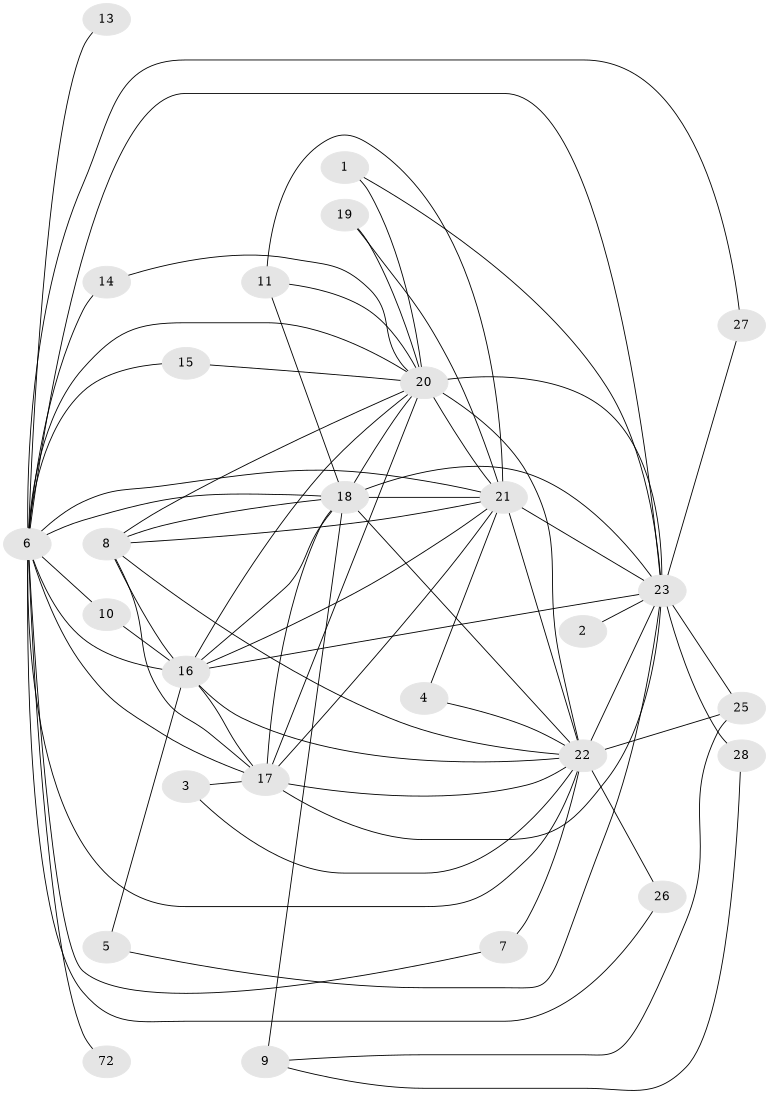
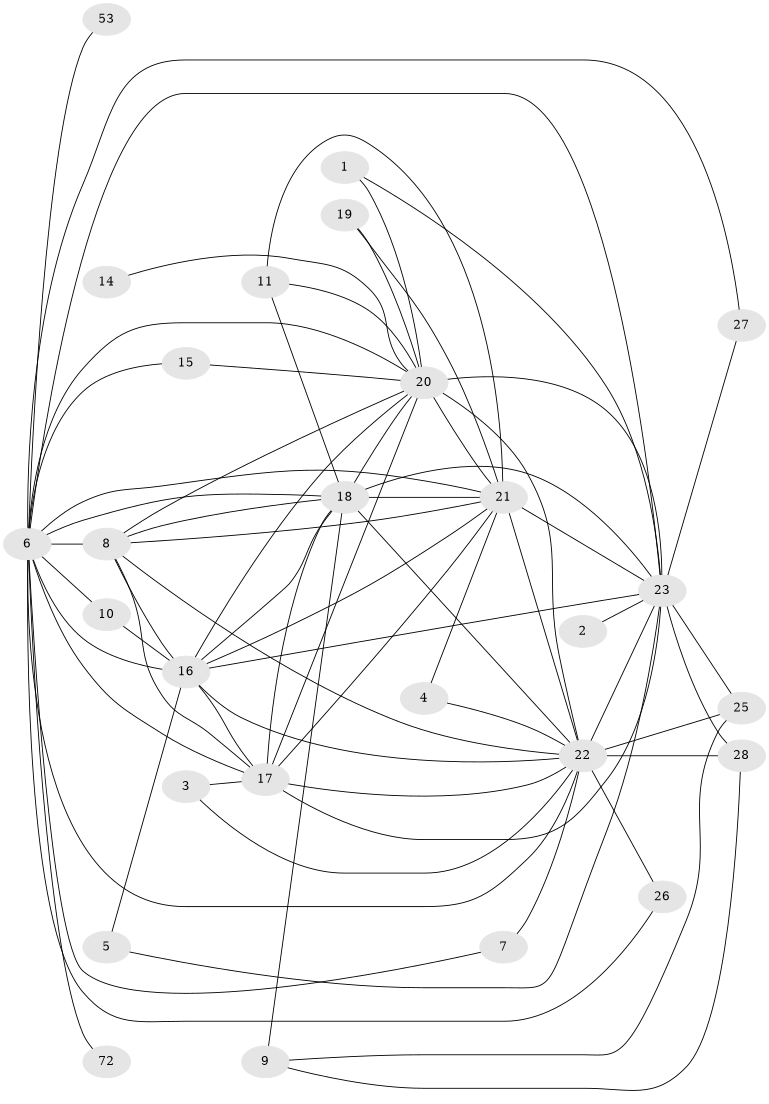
node "13": label "13" -> "53"
edge "14" -- "6": now "8" -- "6"
edge "22" -- "28": added
